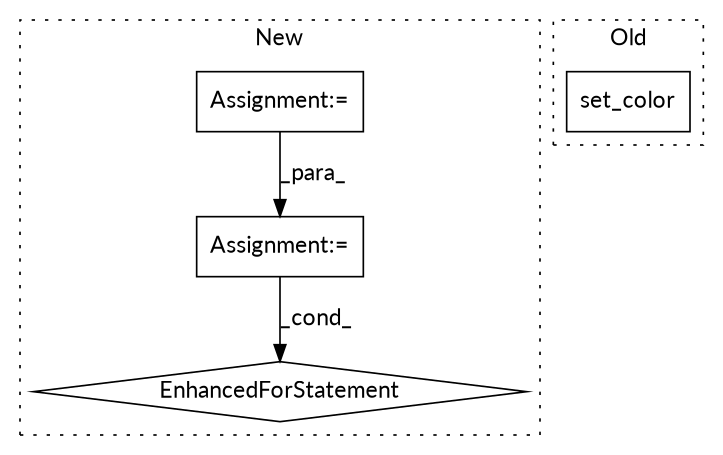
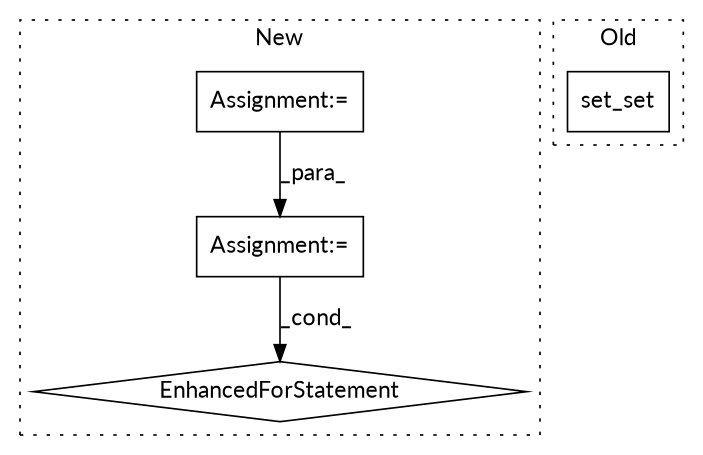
node "set_color": label "set_color" -> "set_set"
